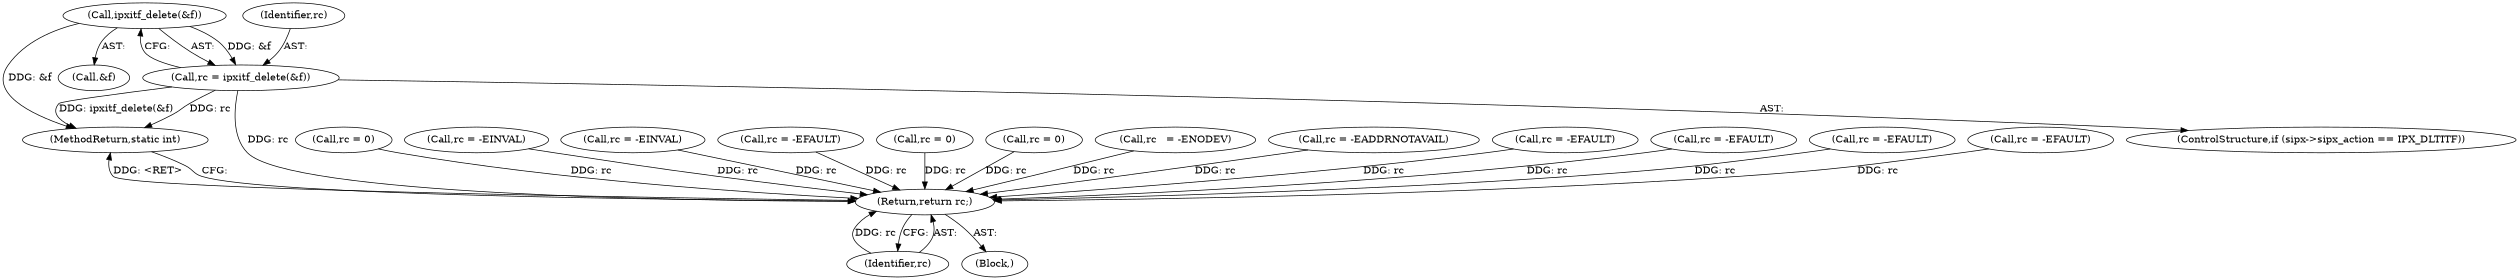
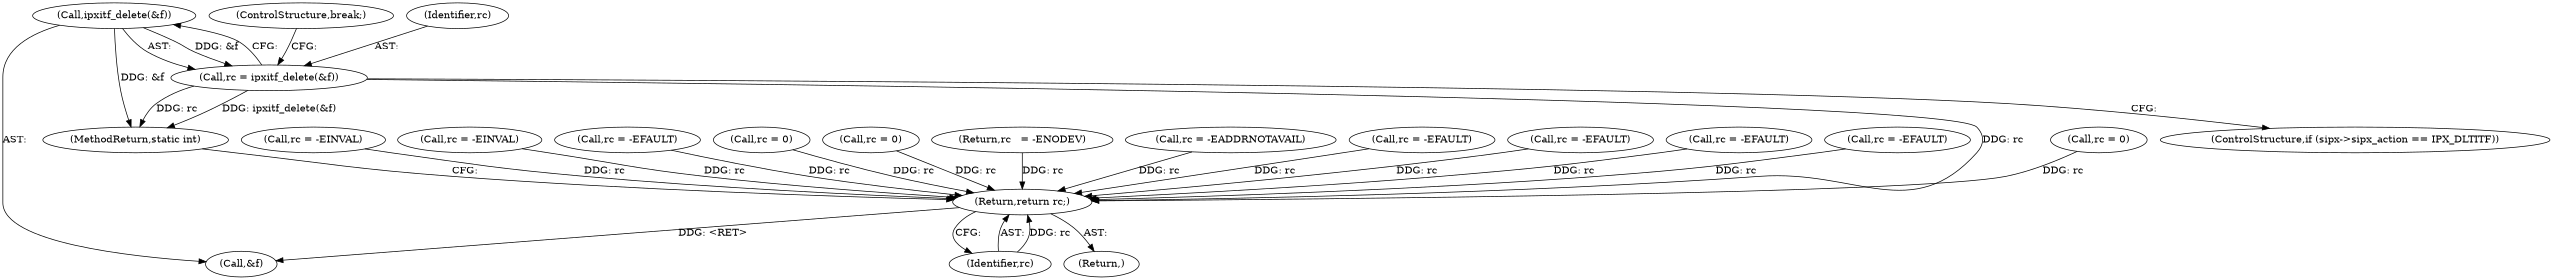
node "(ControlStructure,break;)": added
edge "(Call,rc = ipxitf_delete(&f))" -> "(ControlStructure,if (sipx->sipx_action == IPX_DLTITF))": label "AST: " -> "CFG: "
node "(Call,rc   = -ENODEV)": label "(Call,rc   = -ENODEV)" -> "(Return,rc   = -ENODEV)"
edge "(Return,return rc;)" -> "(MethodReturn,static int)": now "(Return,return rc;)" -> "(Call,&f)"
node "(Block,)": label "(Block,)" -> "(Return,)"
